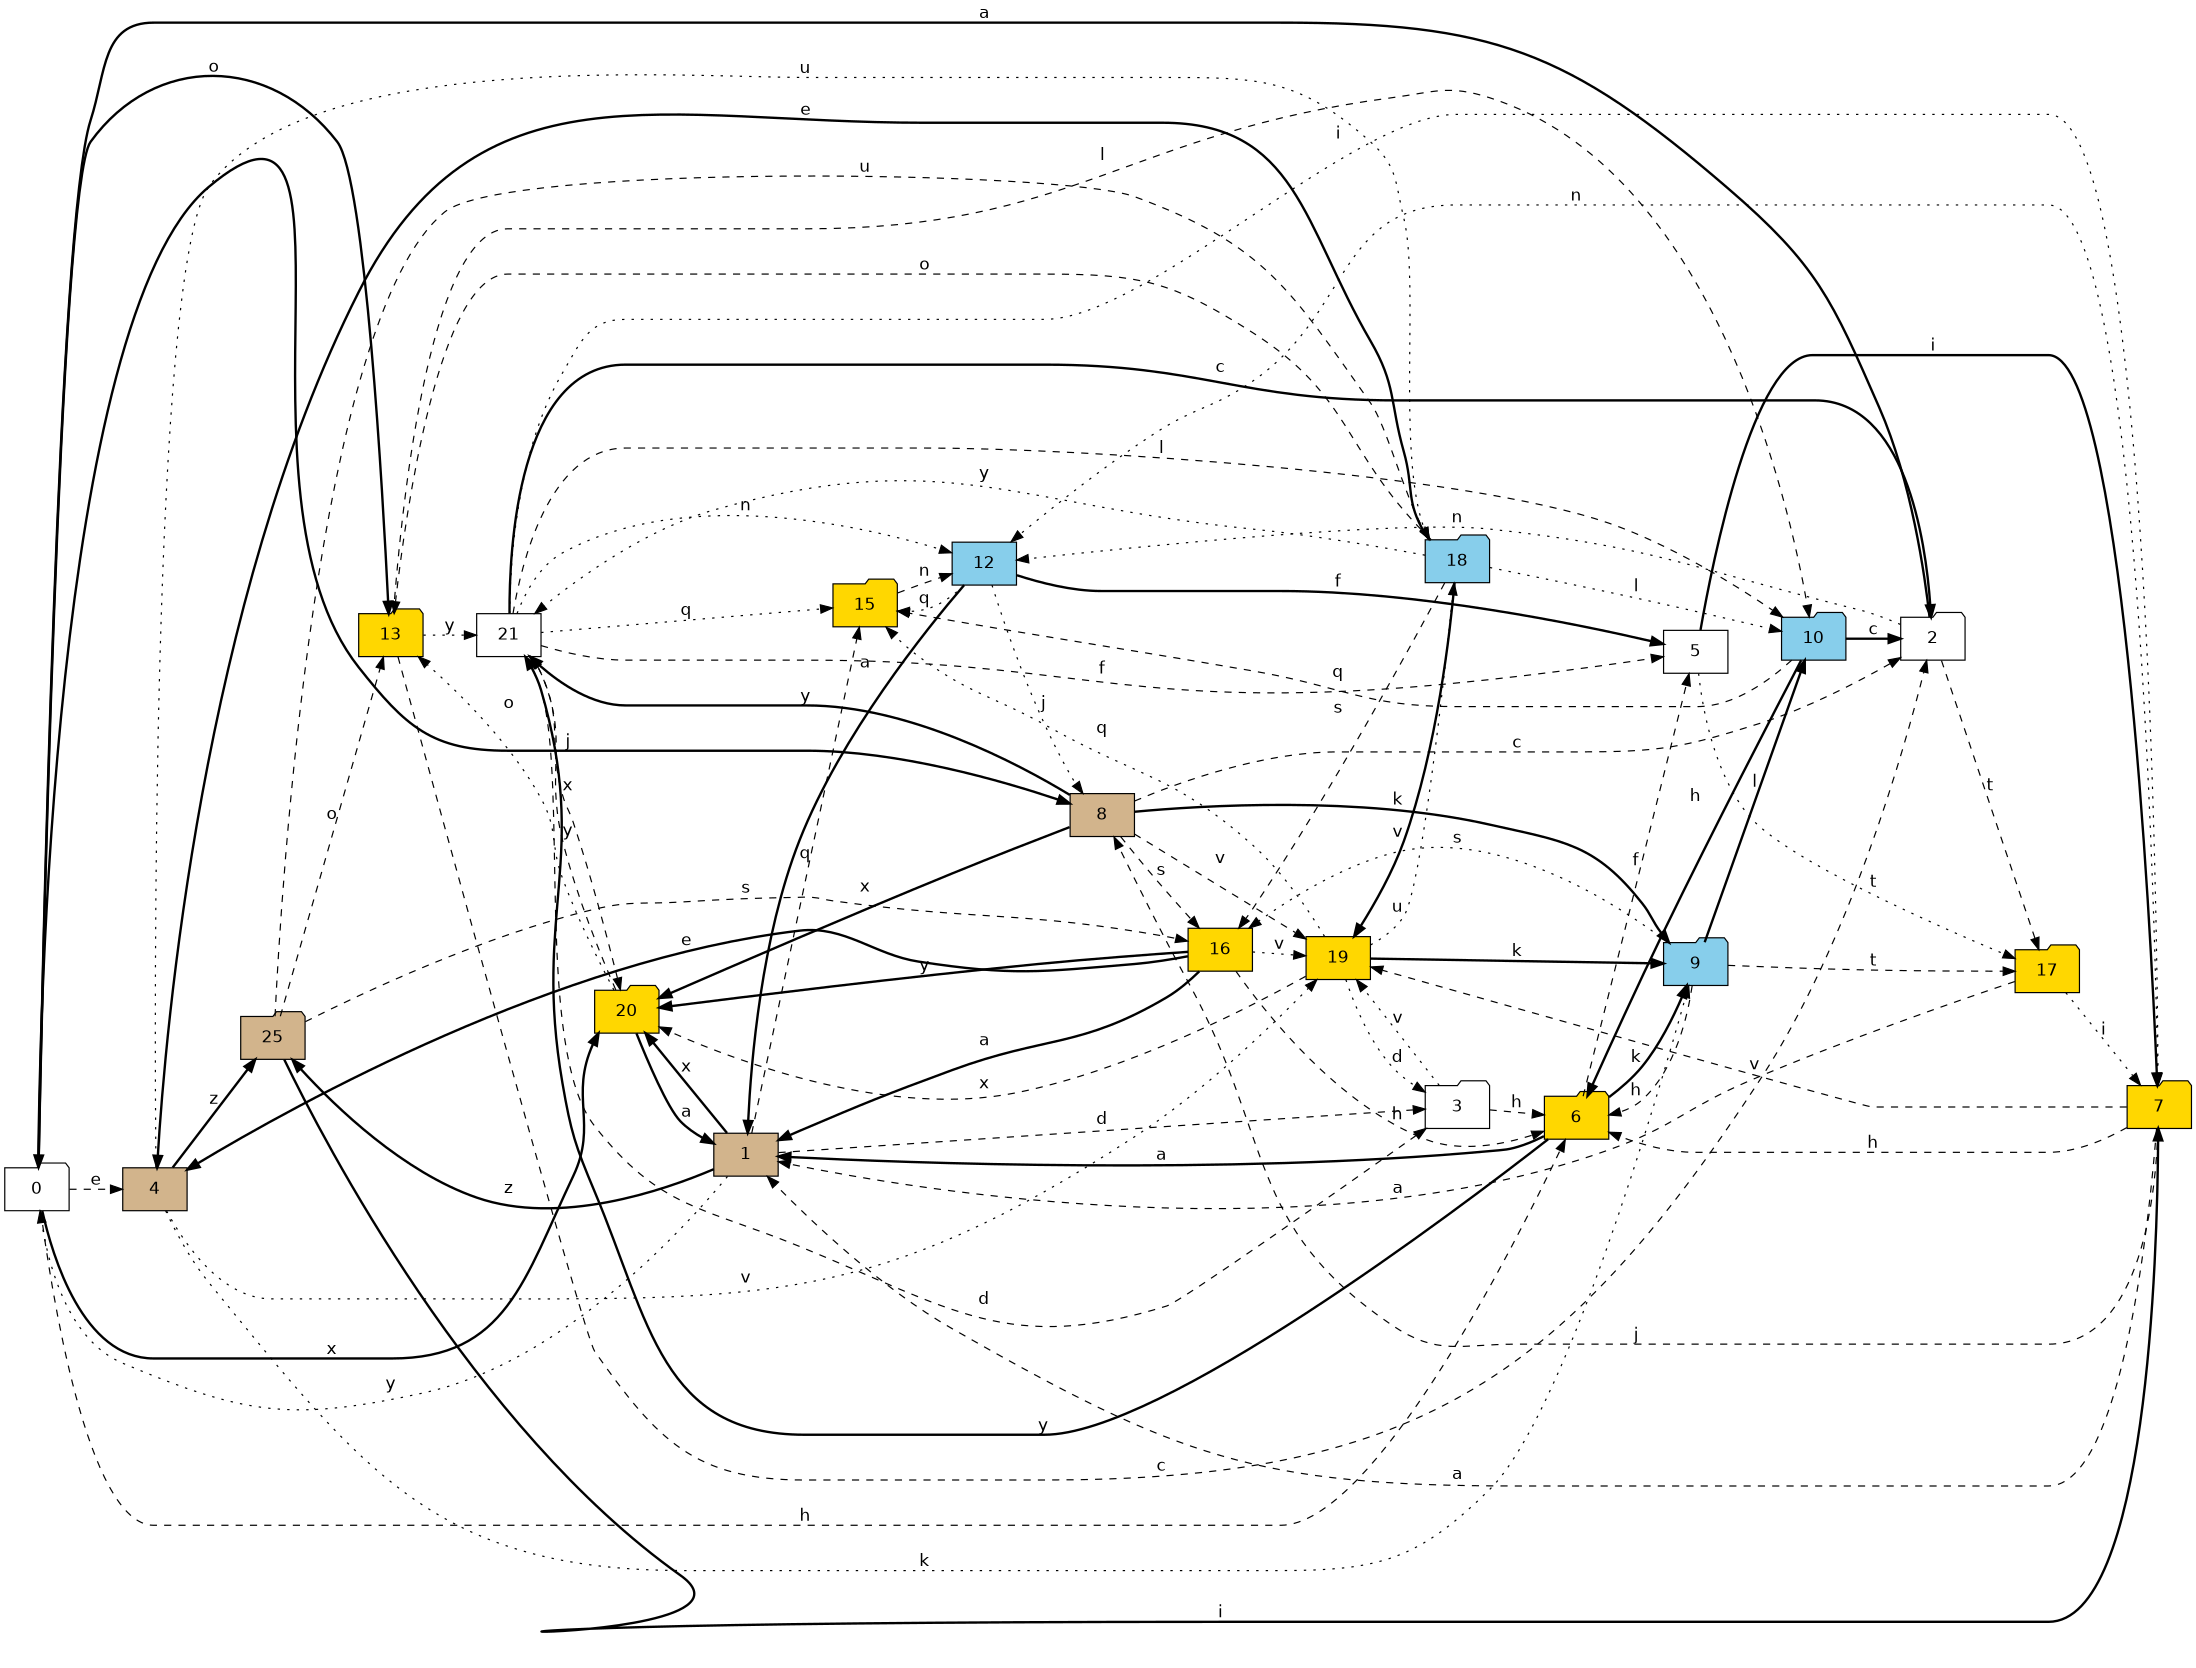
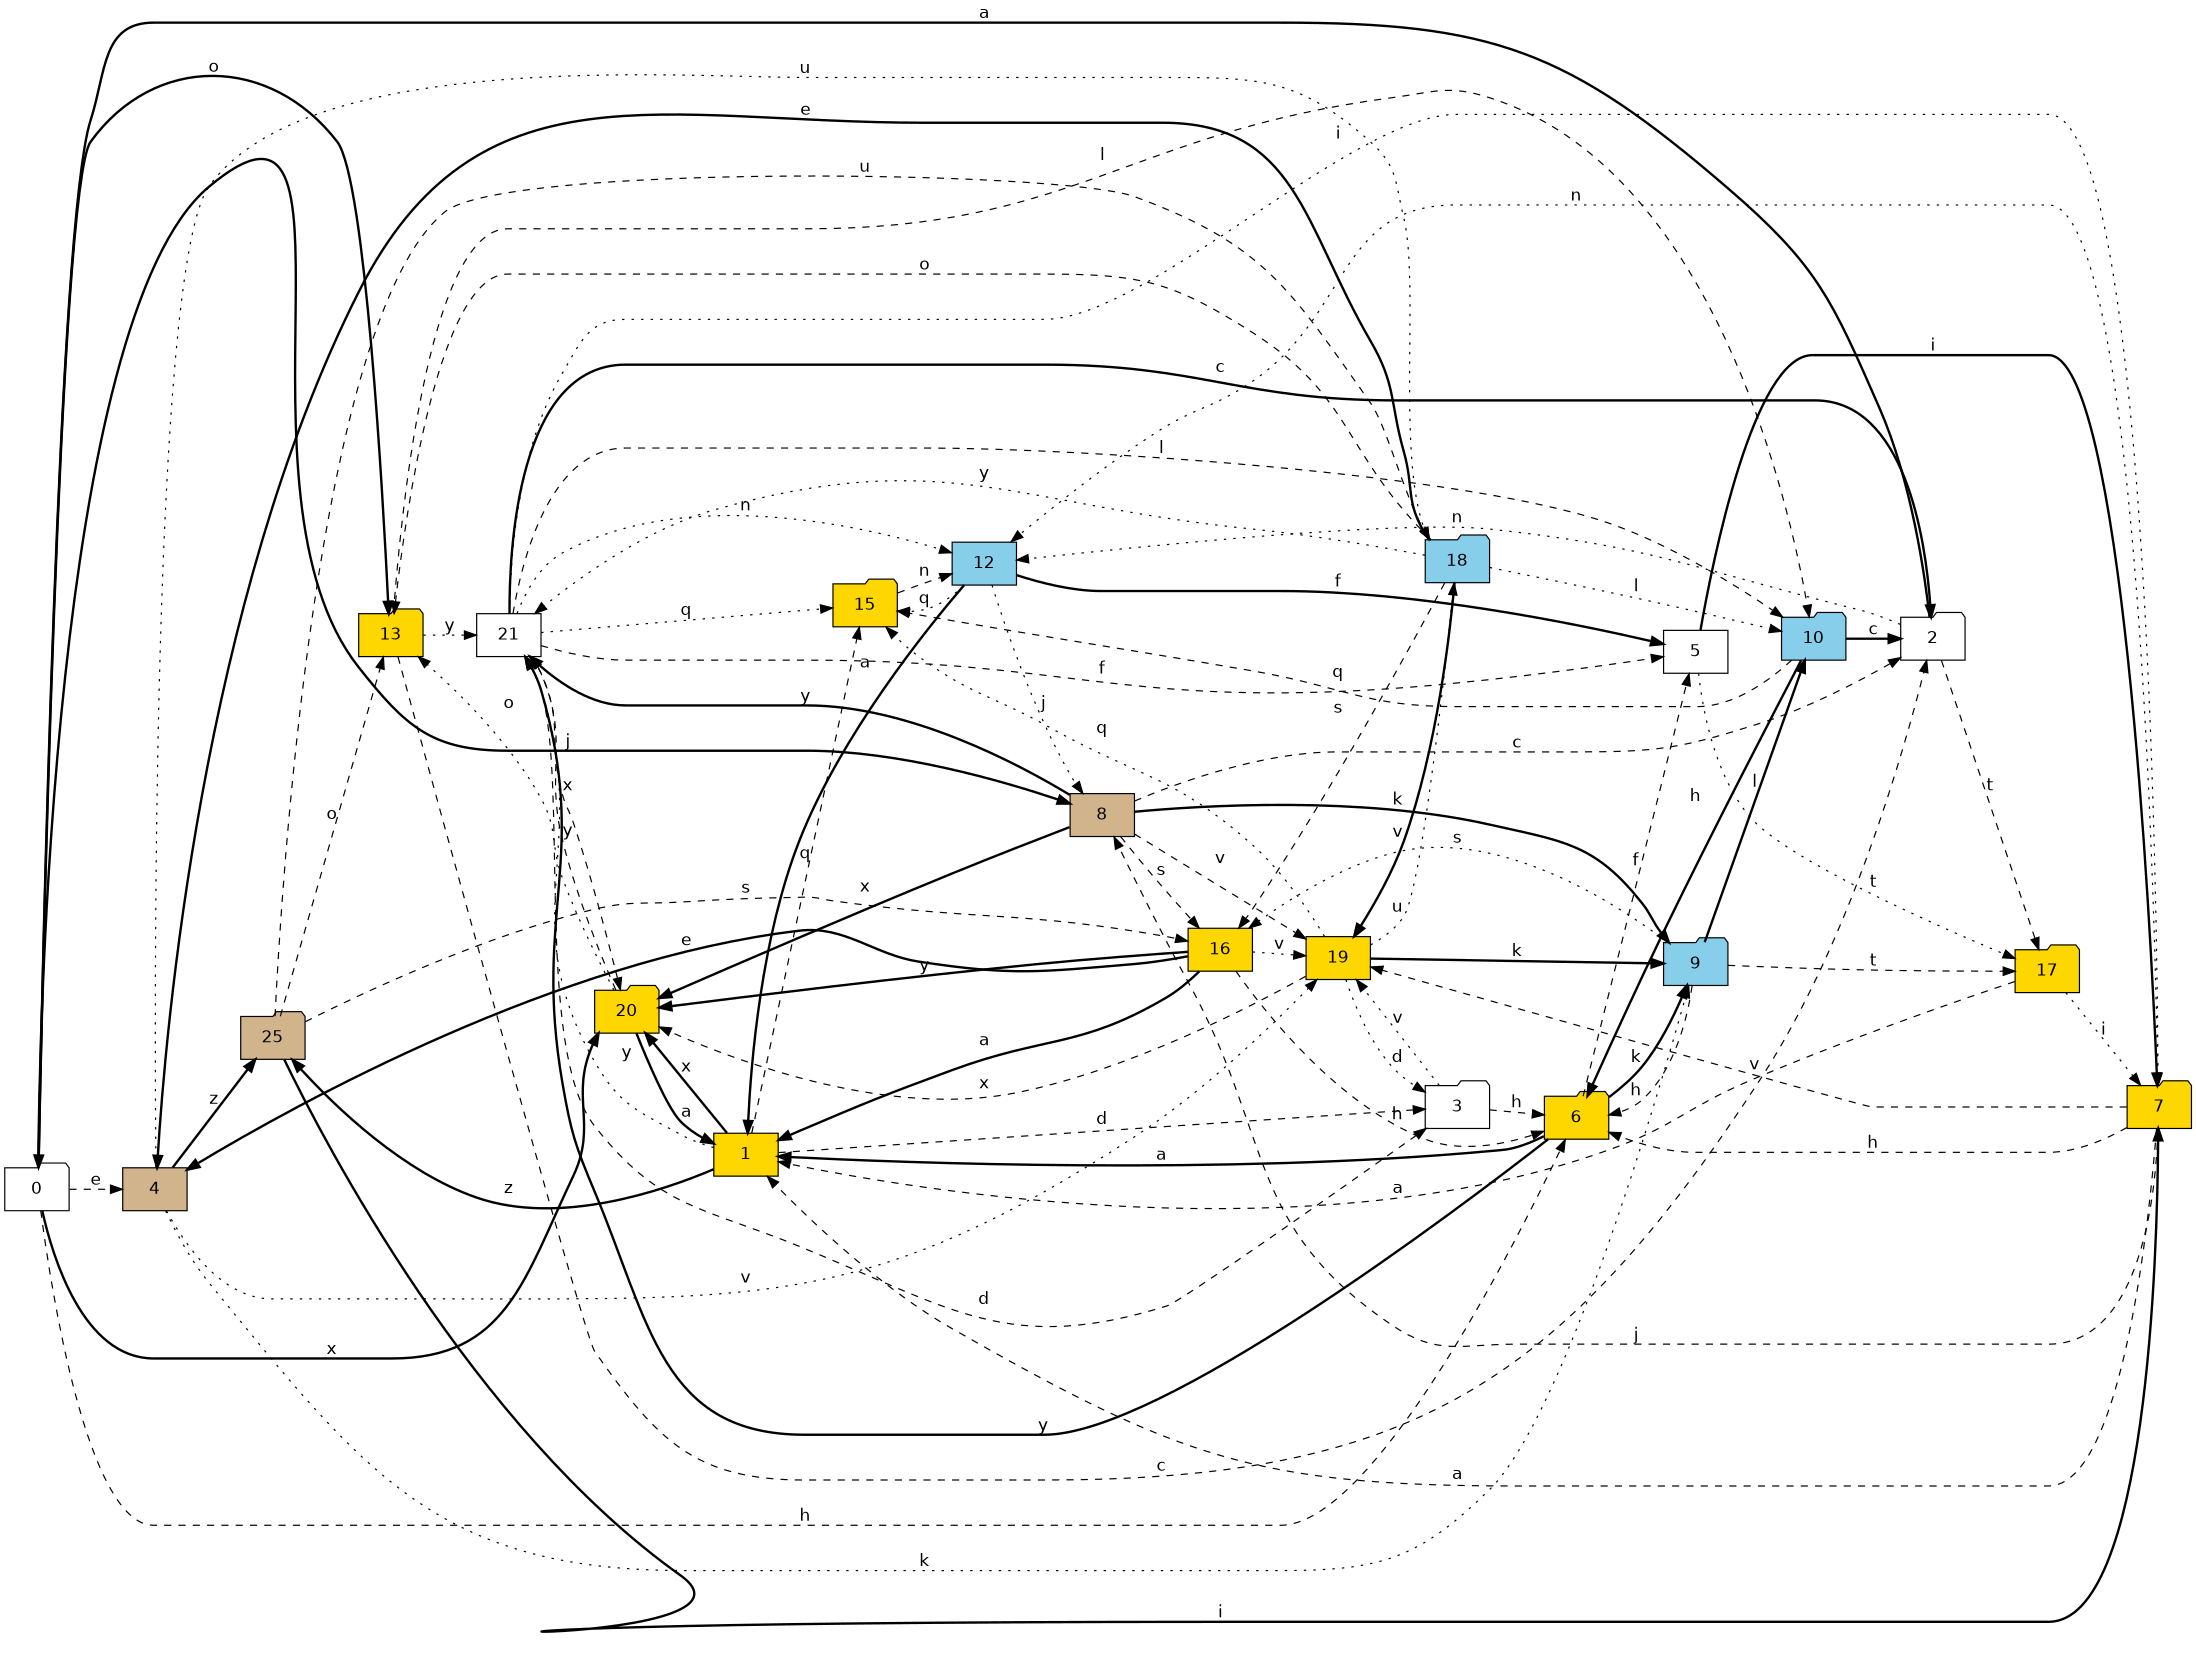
node "1": fillcolor tan -> gold
edge "1" -> "0": now "1" -> "21"
